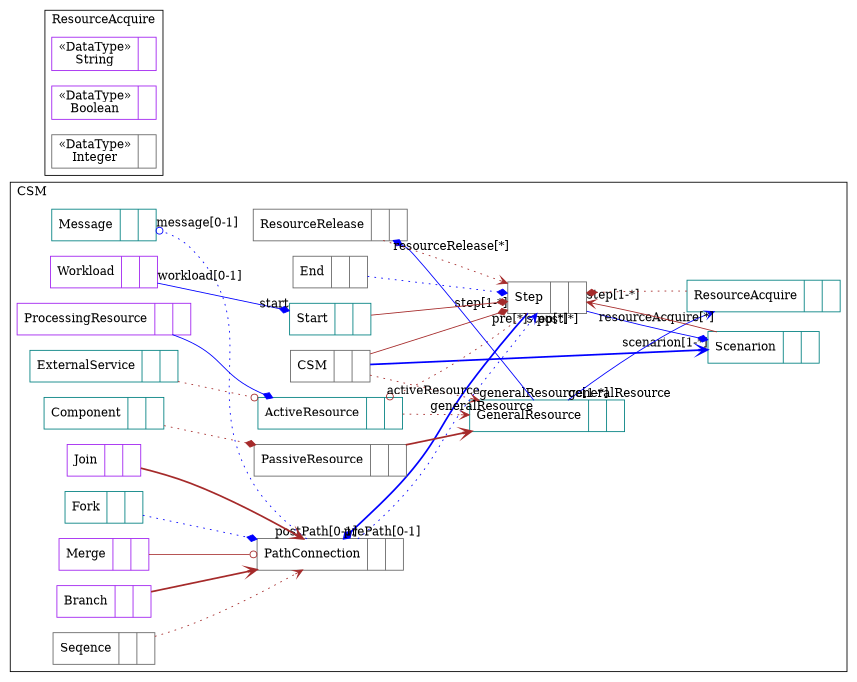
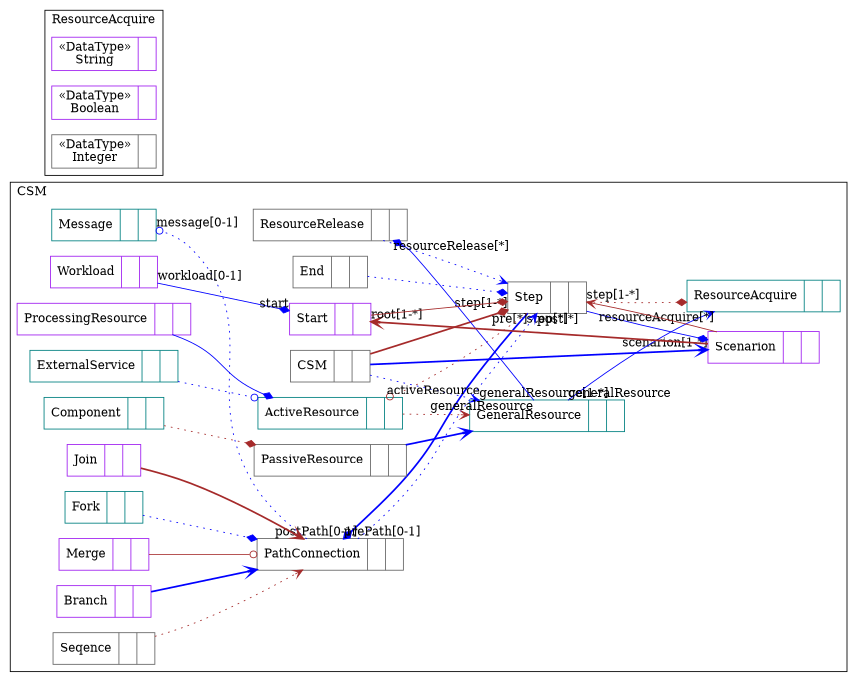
edge "ResourceRelease" -> "Step": color brown -> blue
edge "ResourceAcquire" -> "Step": reversed
node "Start": color teal -> purple
edge "Scenarion" -> "Start": added
edge "CSM" -> "Step": style solid -> bold
node "Scenarion": color teal -> purple
edge "CSM" -> "GeneralResource": color brown -> blue
edge "ExternalService" -> "ActiveResource": color brown -> blue
edge "PassiveResource" -> "GeneralResource": color brown -> blue
edge "Branch" -> "PathConnection": color brown -> blue
